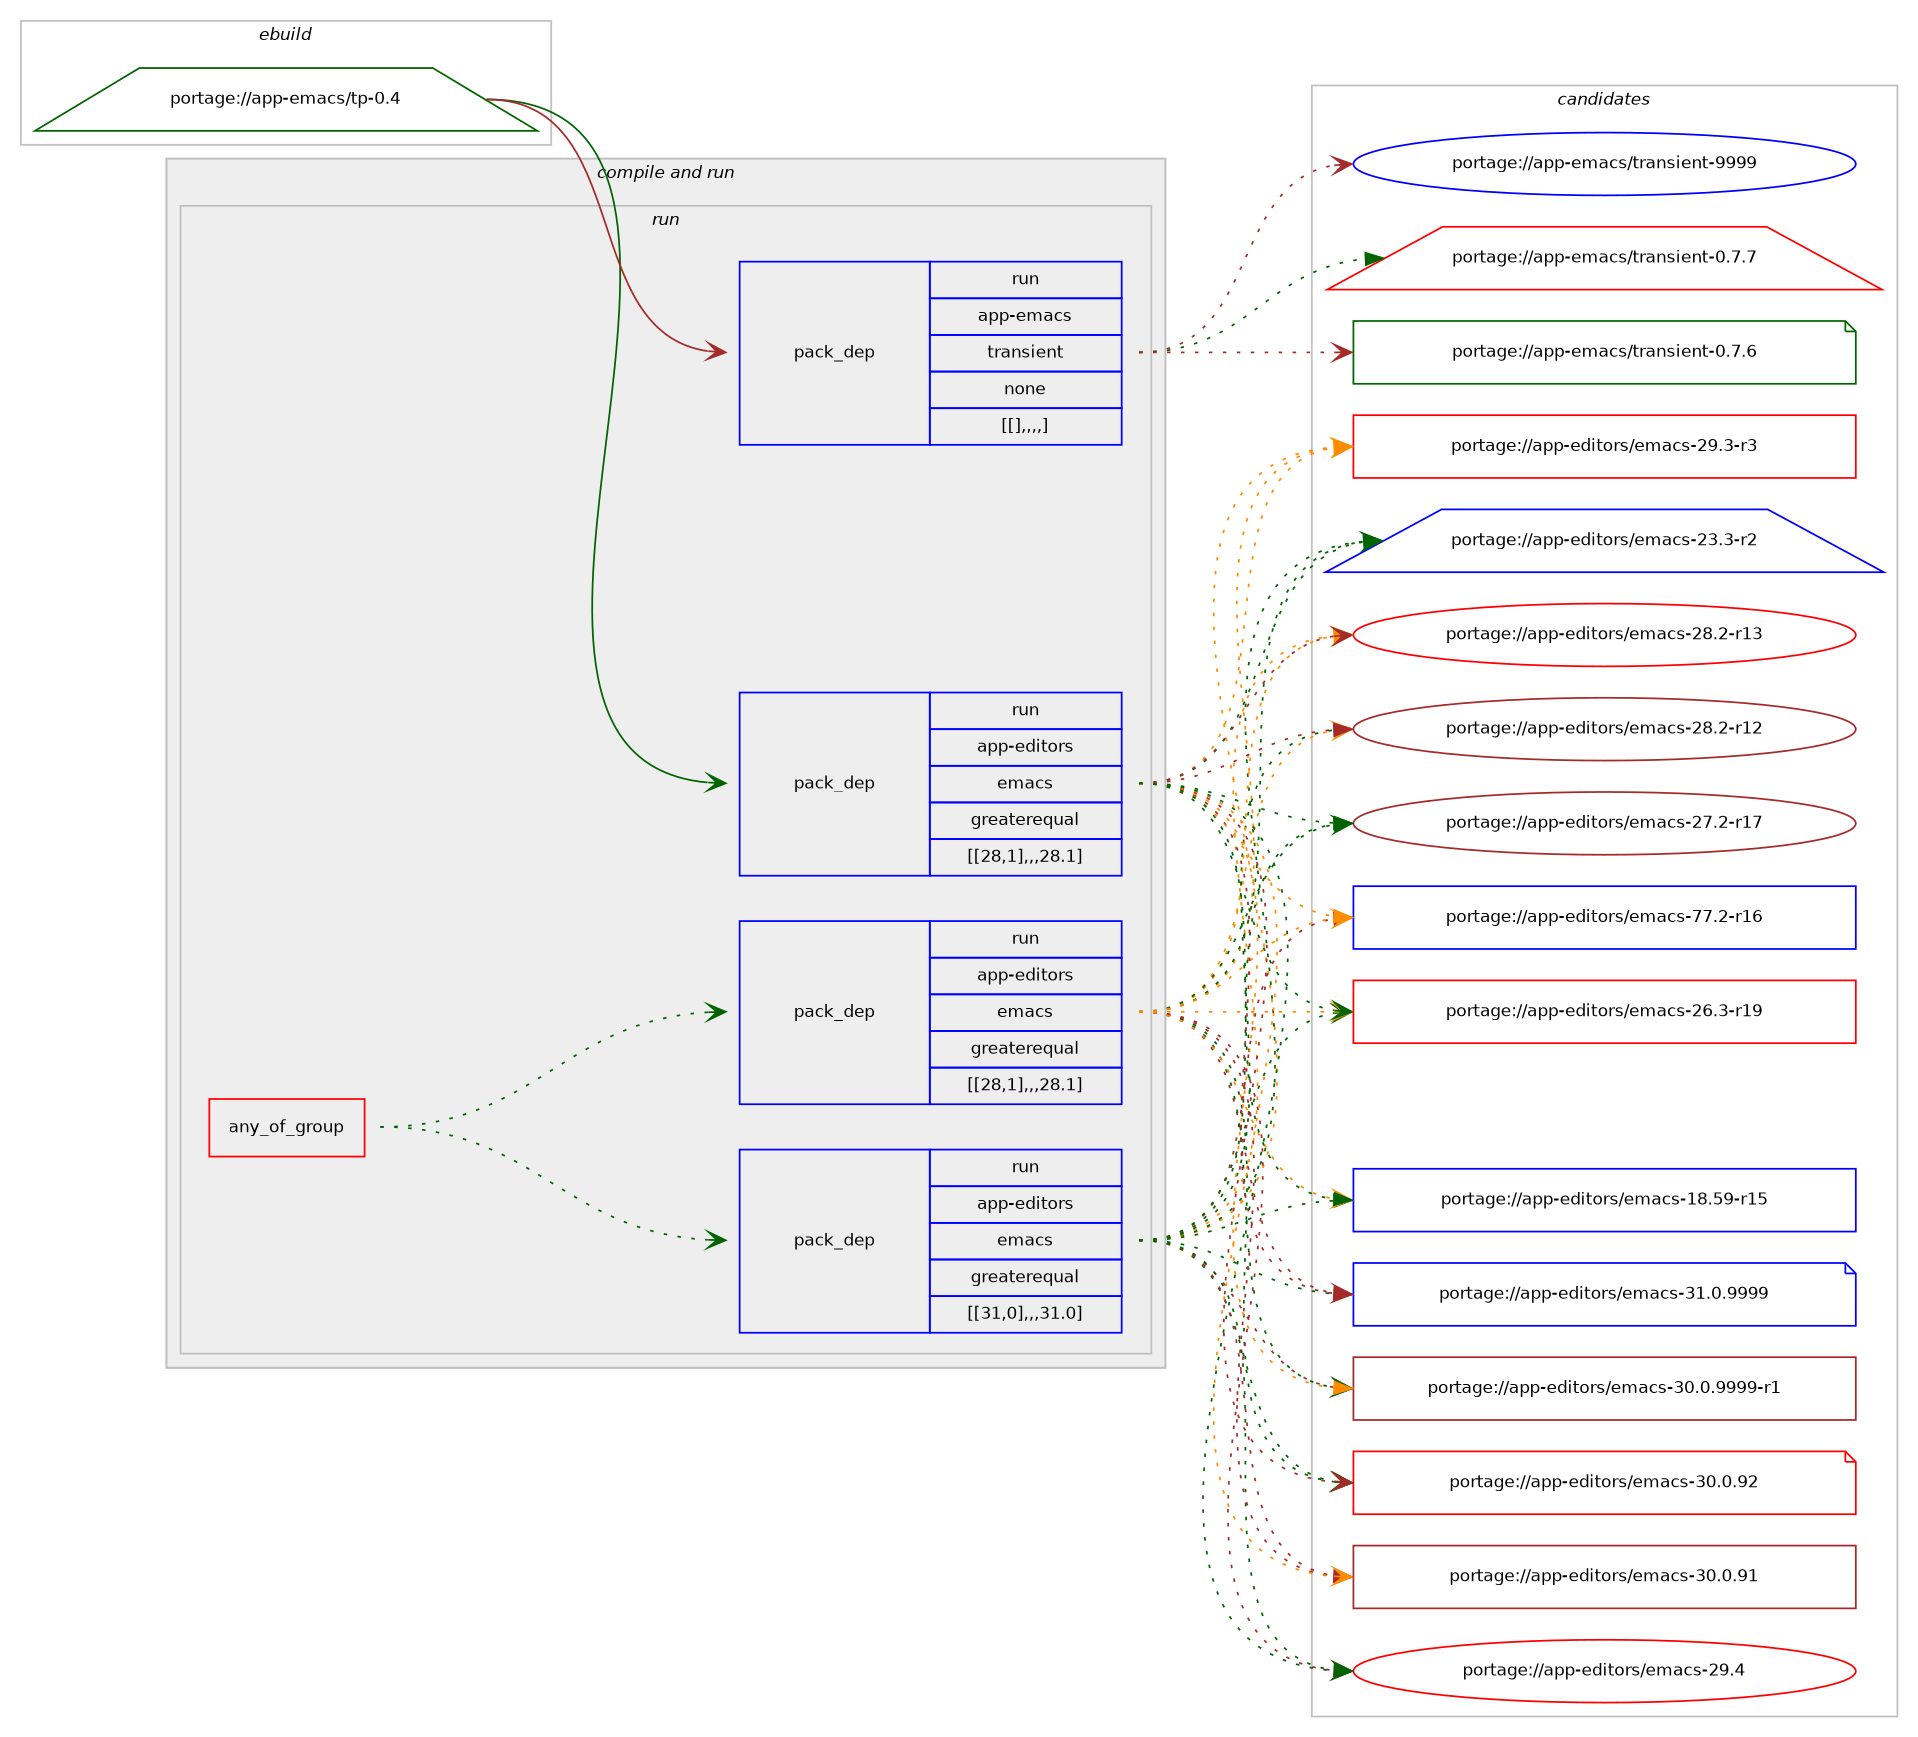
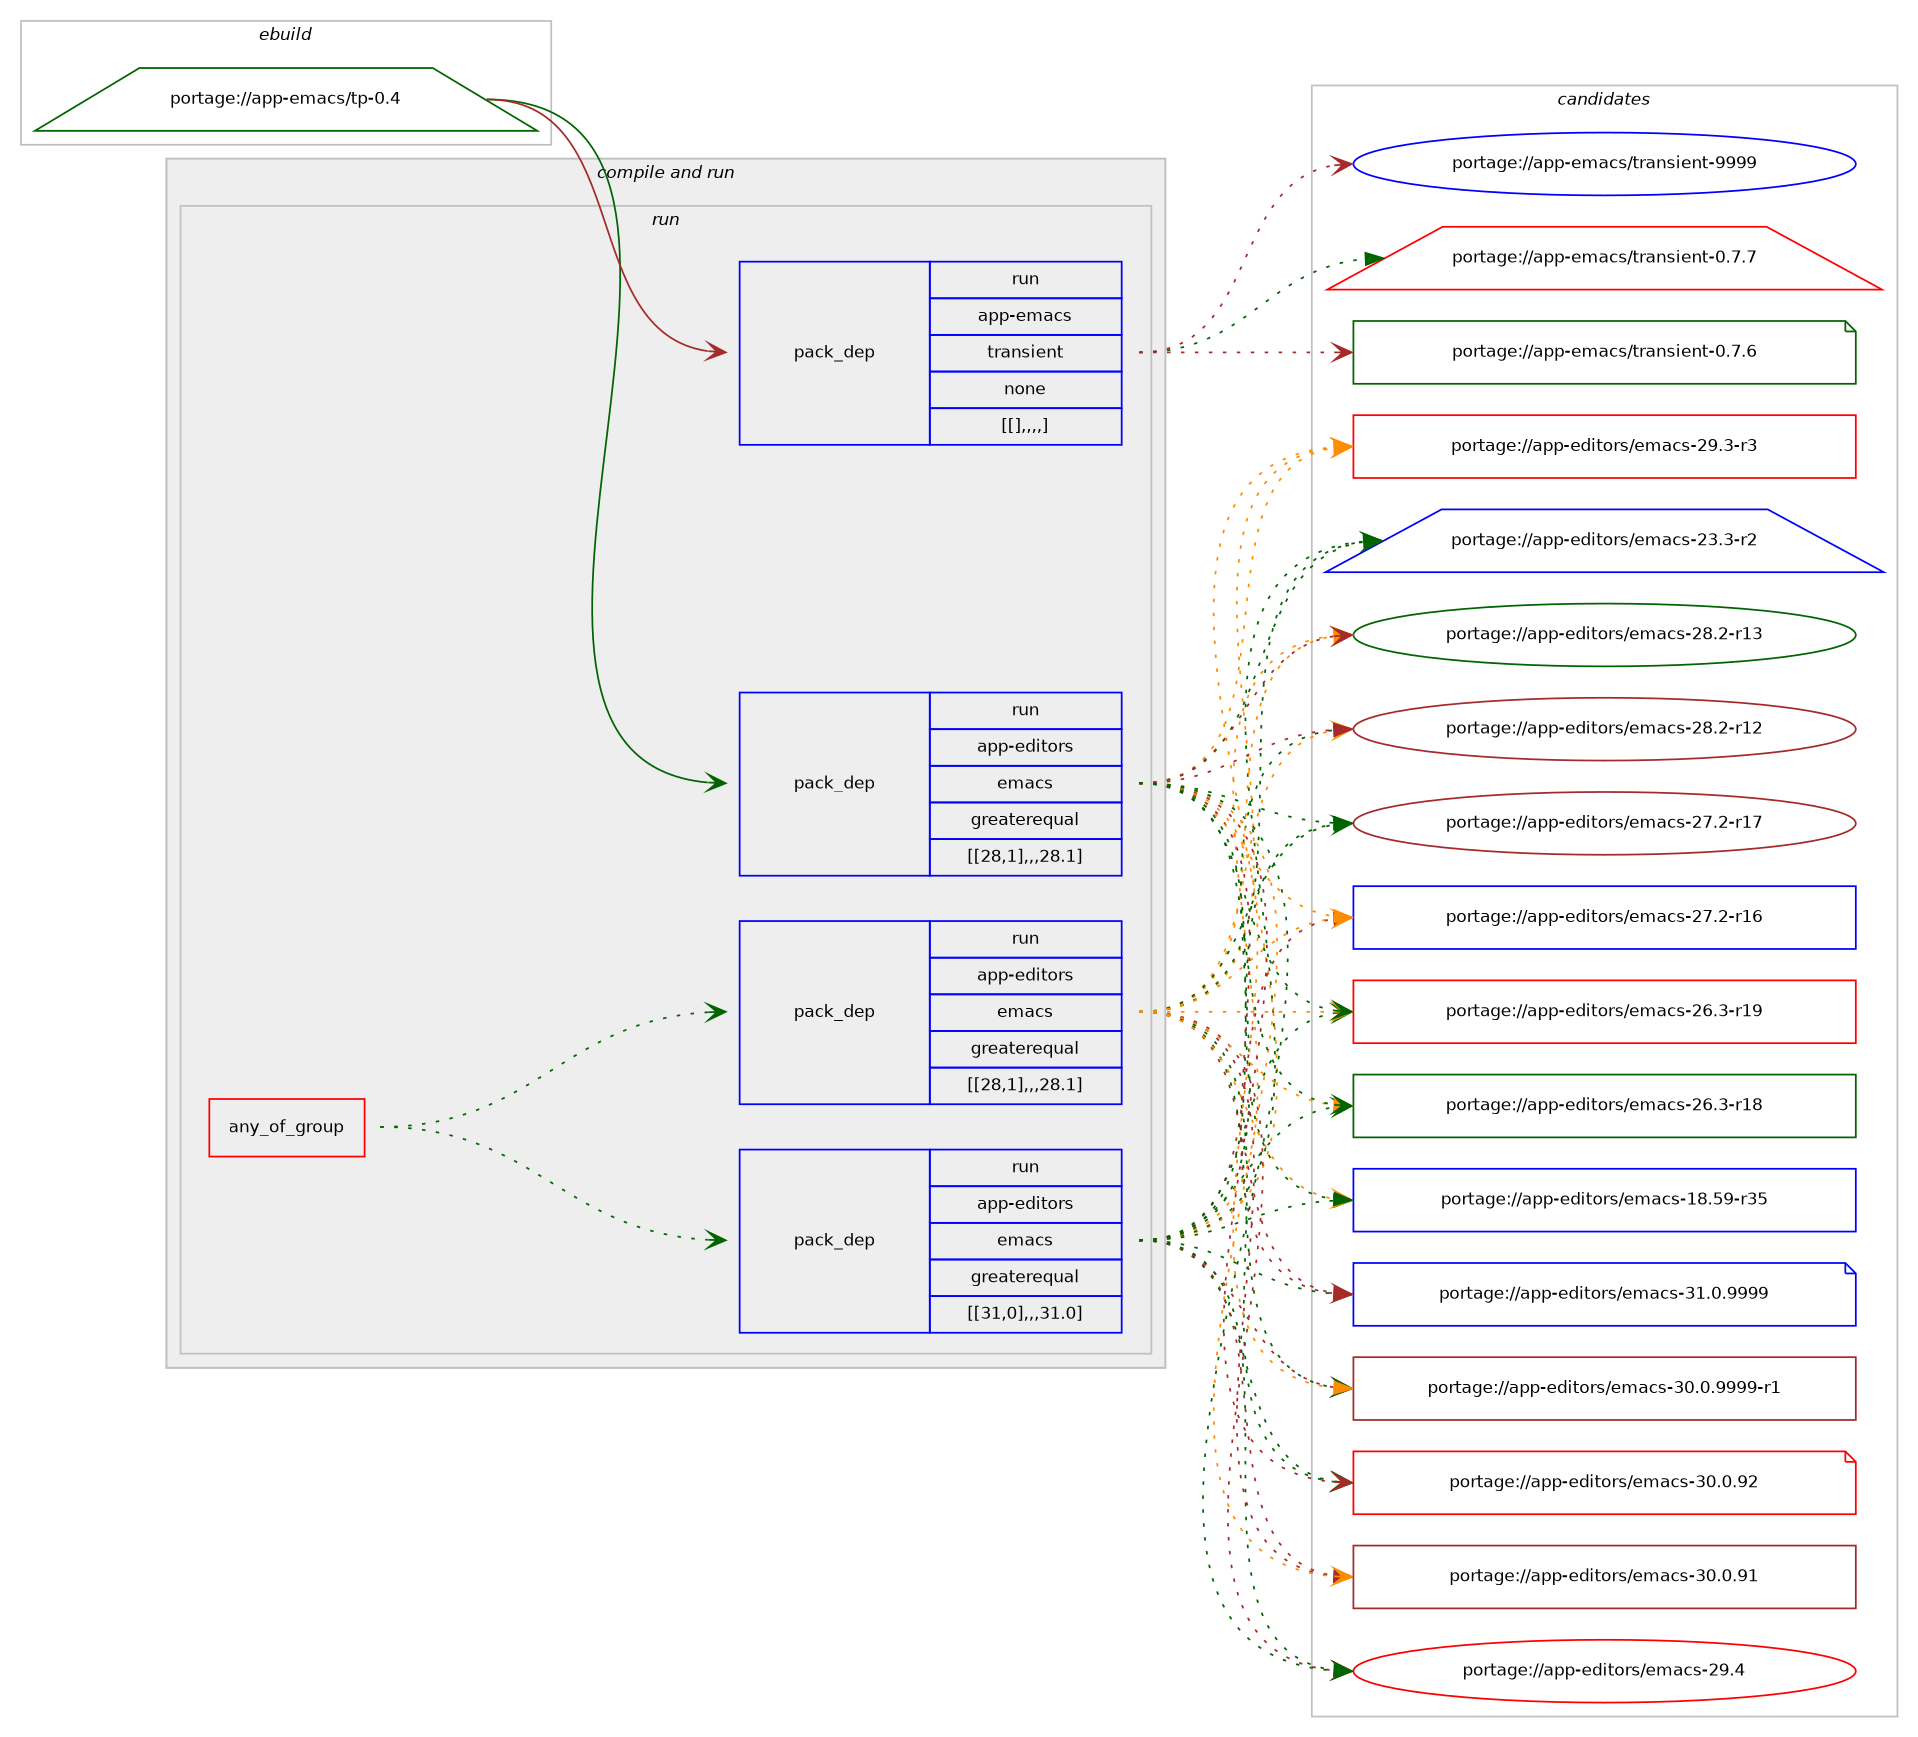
node "portage://app-editors/emacs-28.2-r13": color red -> darkgreen
node "portage://app-editors/emacs-77.2-r16": label "portage://app-editors/emacs-77.2-r16" -> "portage://app-editors/emacs-27.2-r16"
node "portage://app-editors/emacs-26.3-r18": added
node "portage://app-editors/emacs-18.59-r15": label "portage://app-editors/emacs-18.59-r15" -> "portage://app-editors/emacs-18.59-r35"
